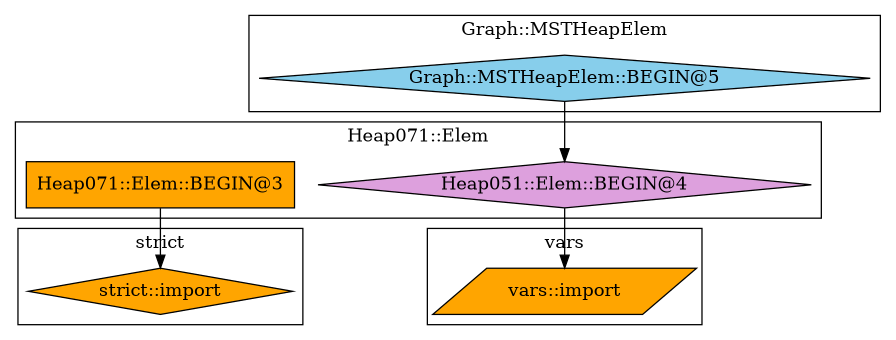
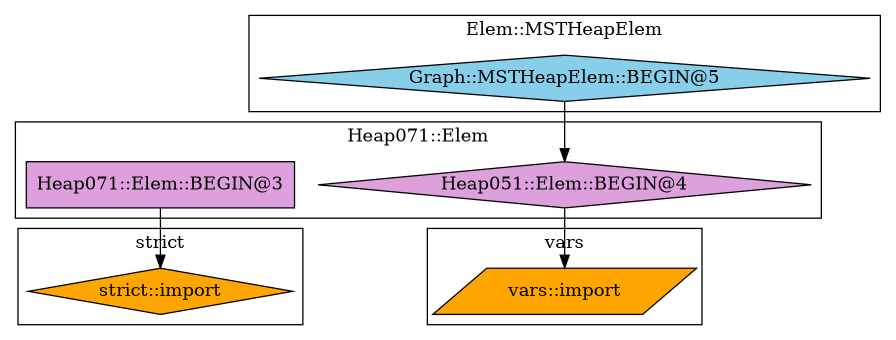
cluster "Graph::MSTHeapElem": label "Graph::MSTHeapElem" -> "Elem::MSTHeapElem"
node "Heap071::Elem::BEGIN@3": fillcolor orange -> plum
